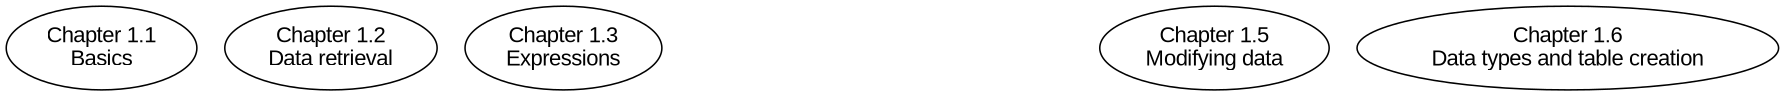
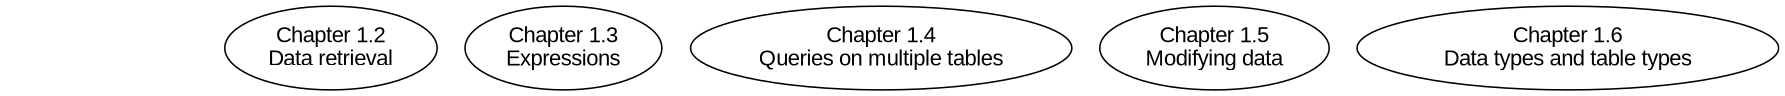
node "Chapter 1.1 Basics": removed
node "Chapter 1.4 Queries on multiple tables": added
node "Chapter 1.6 Data types and table creation": label "Chapter 1.6 Data types and table creation" -> "Chapter 1.6 Data types and table types"
